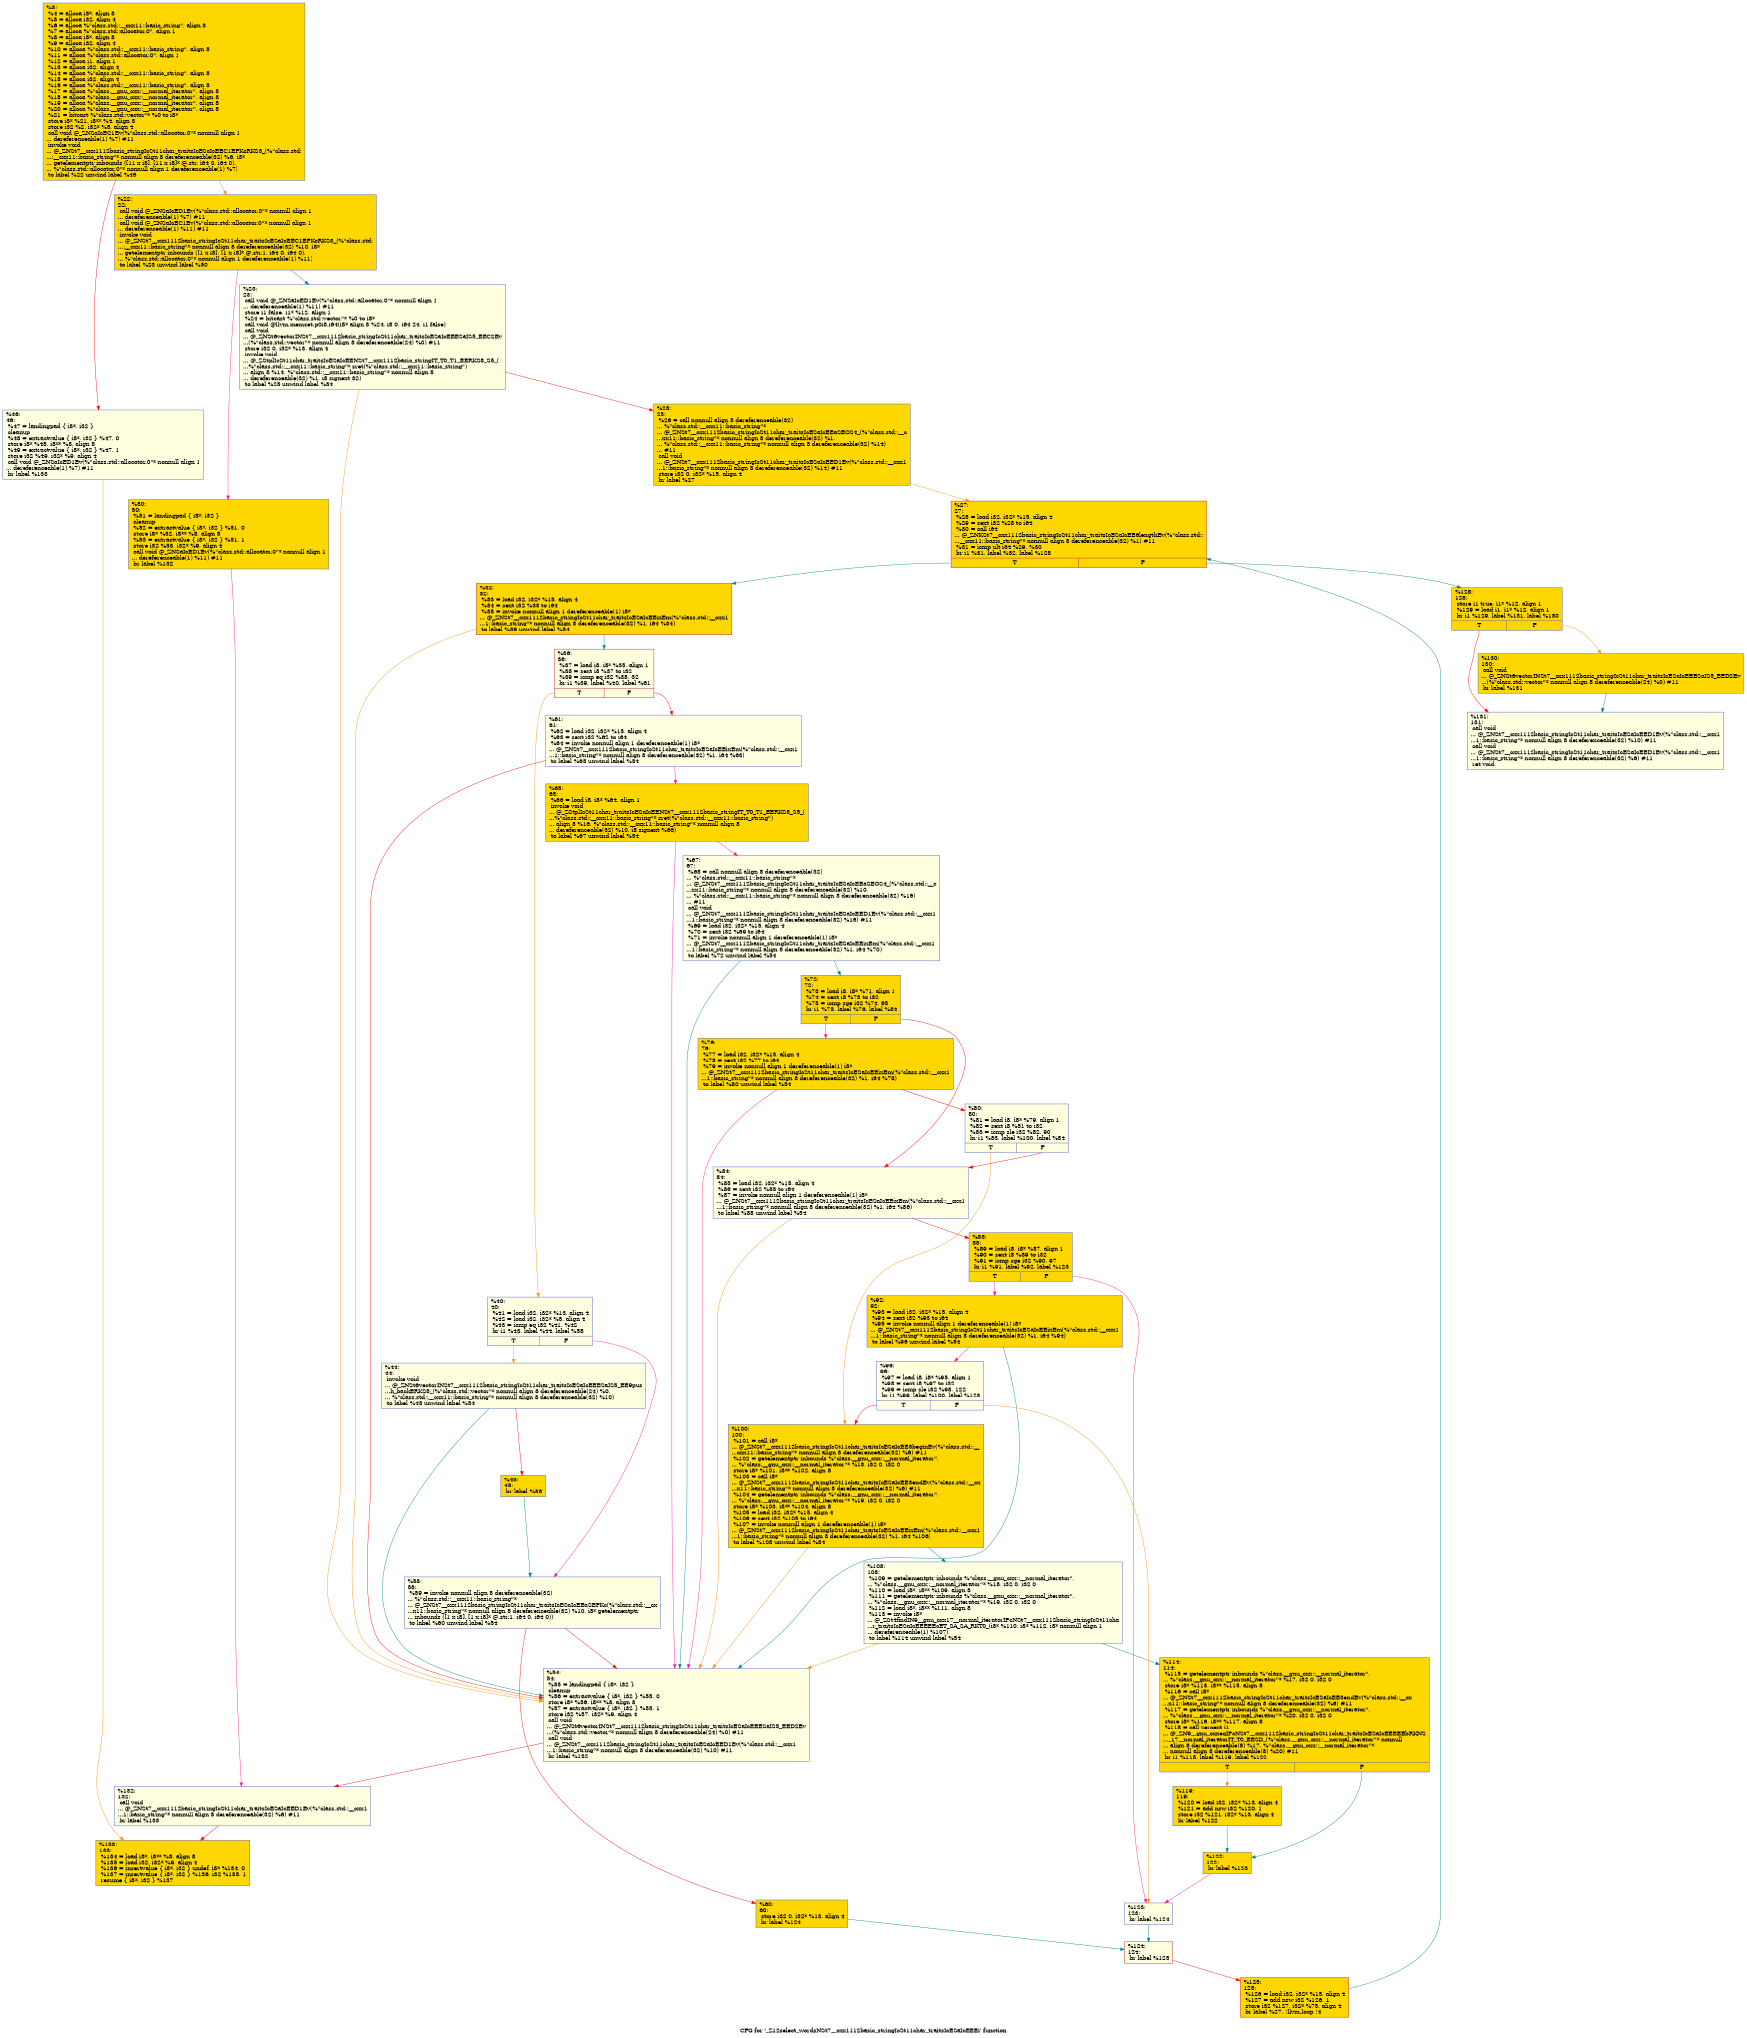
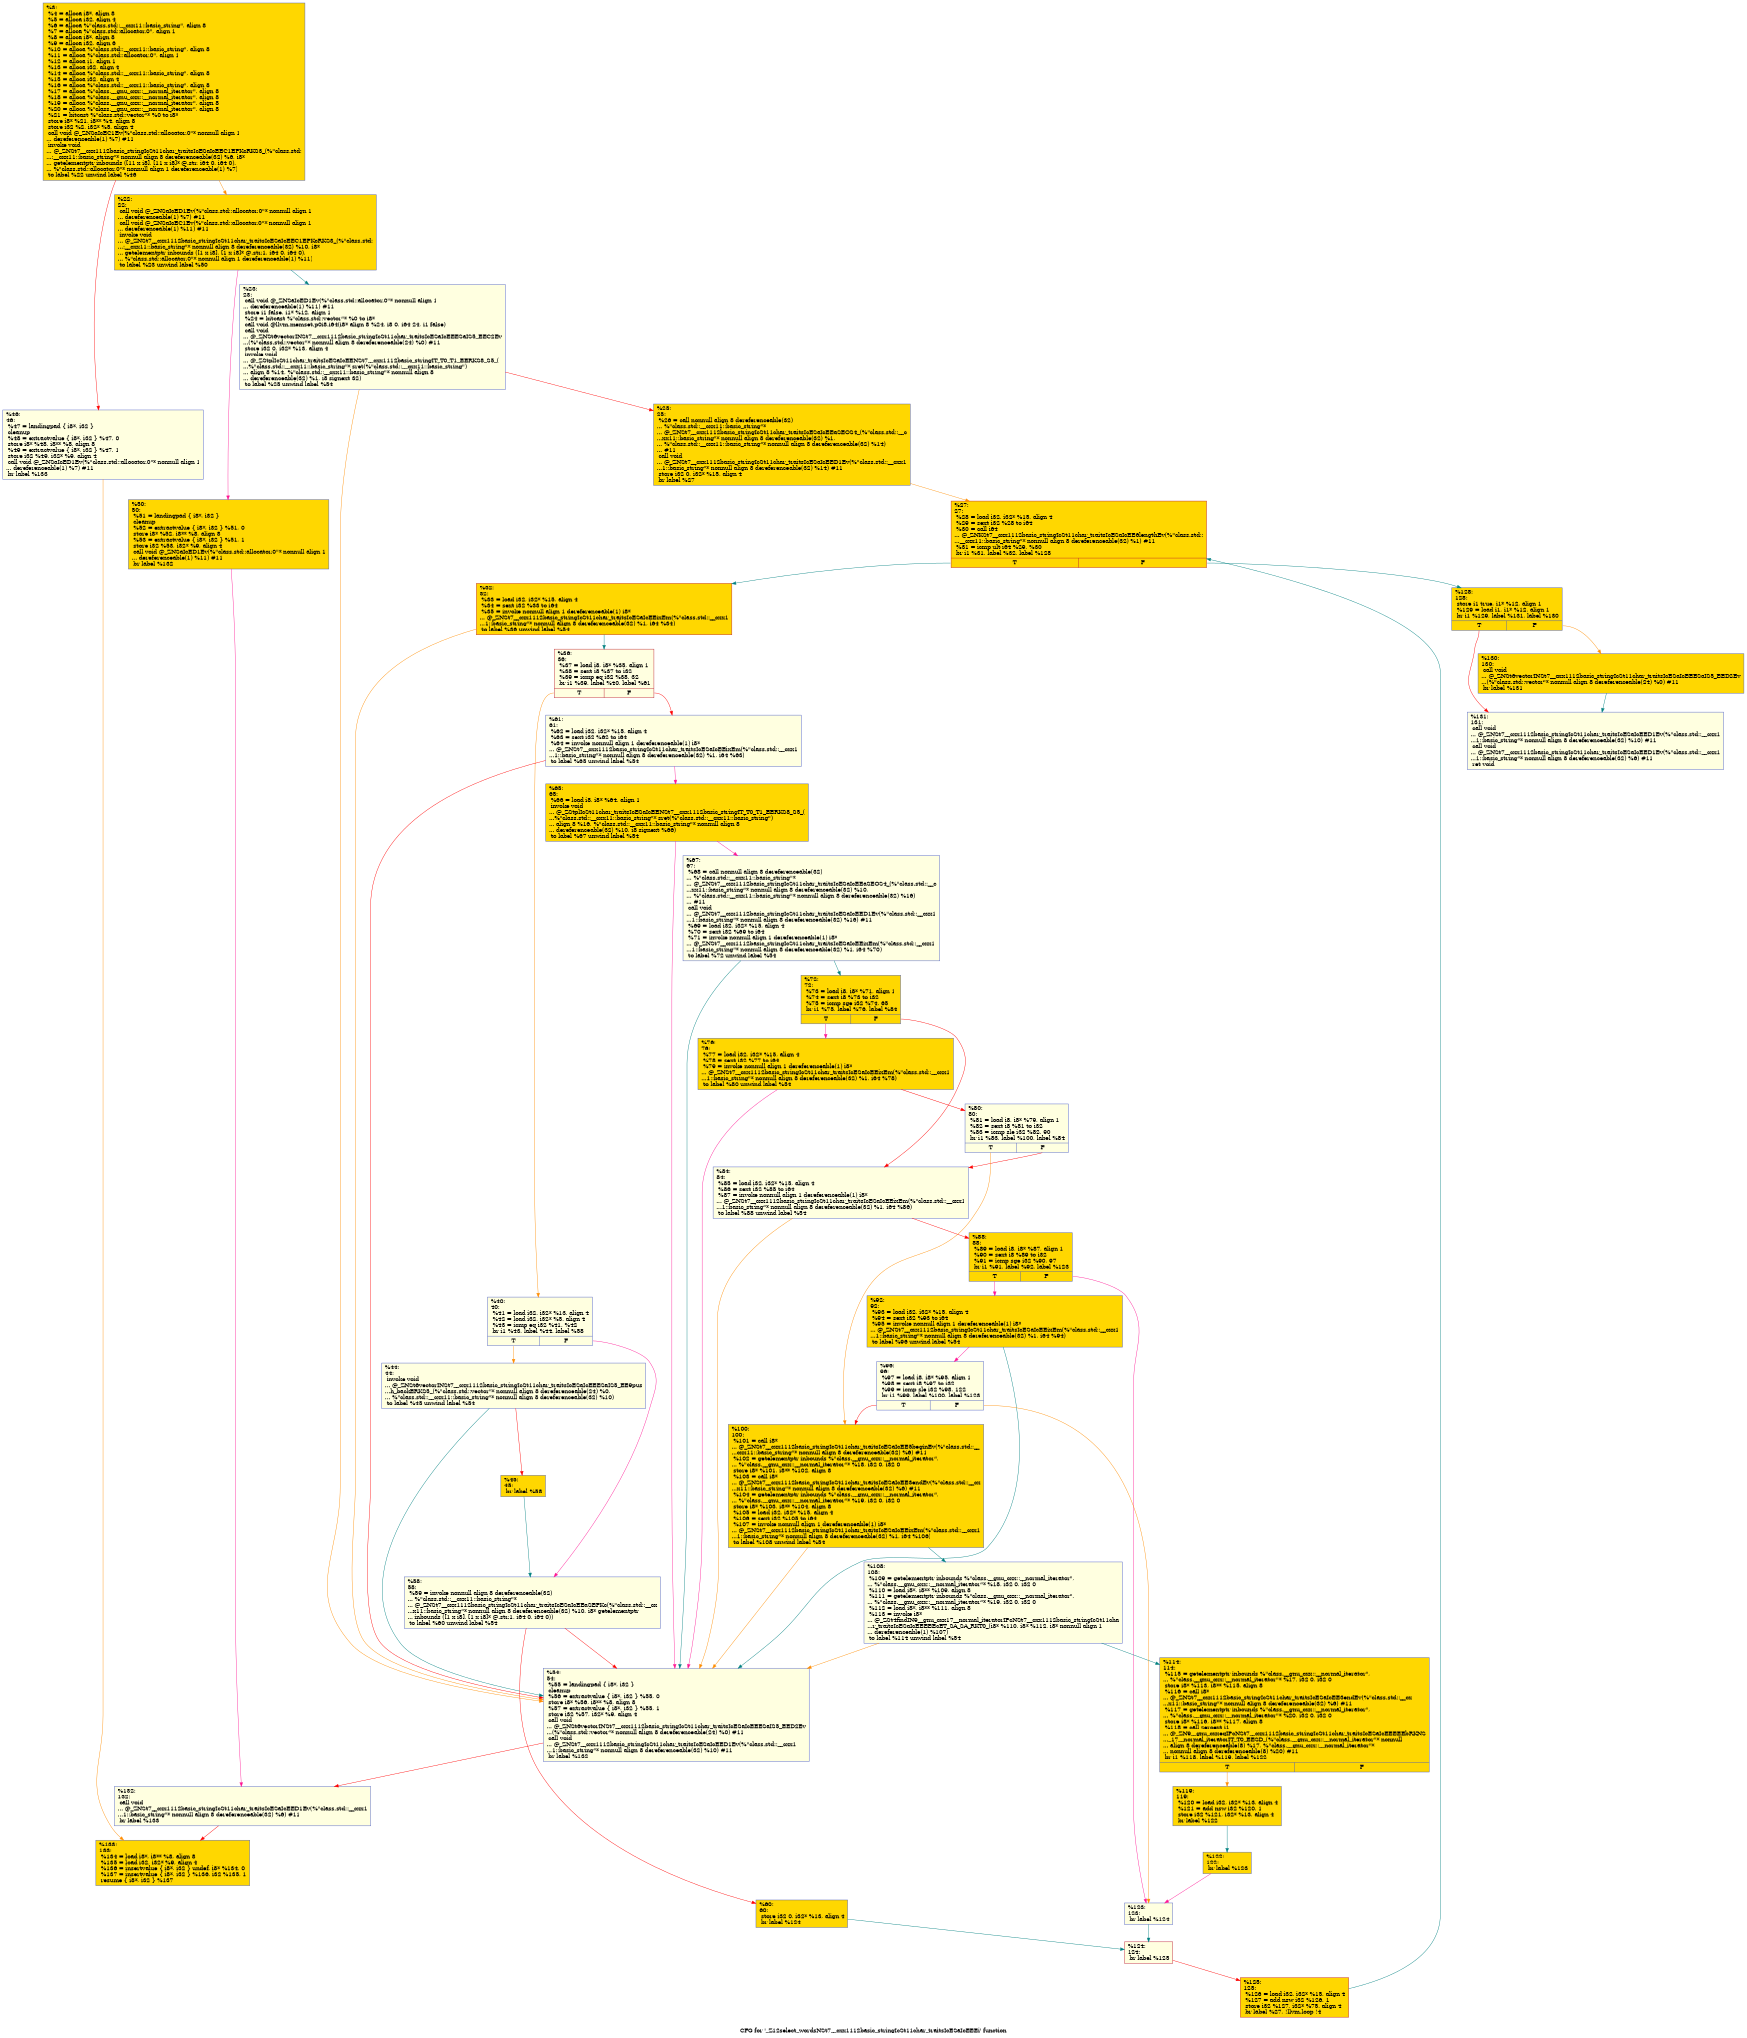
node "%3:": text "%9 = alloca i32, align 4" -> "%9 = alloca i32, align 6"
edge "%114:" -> "%122:": removed
